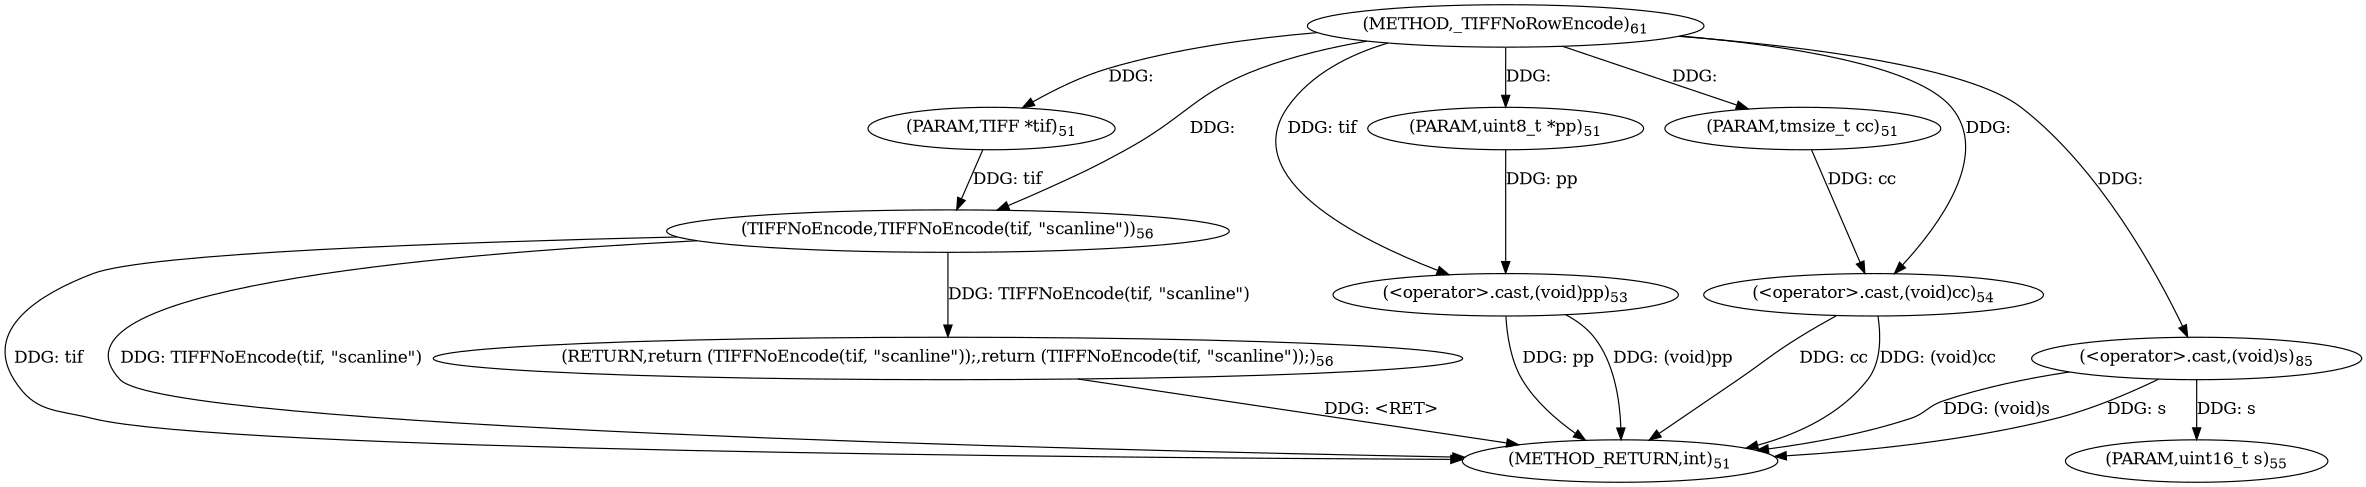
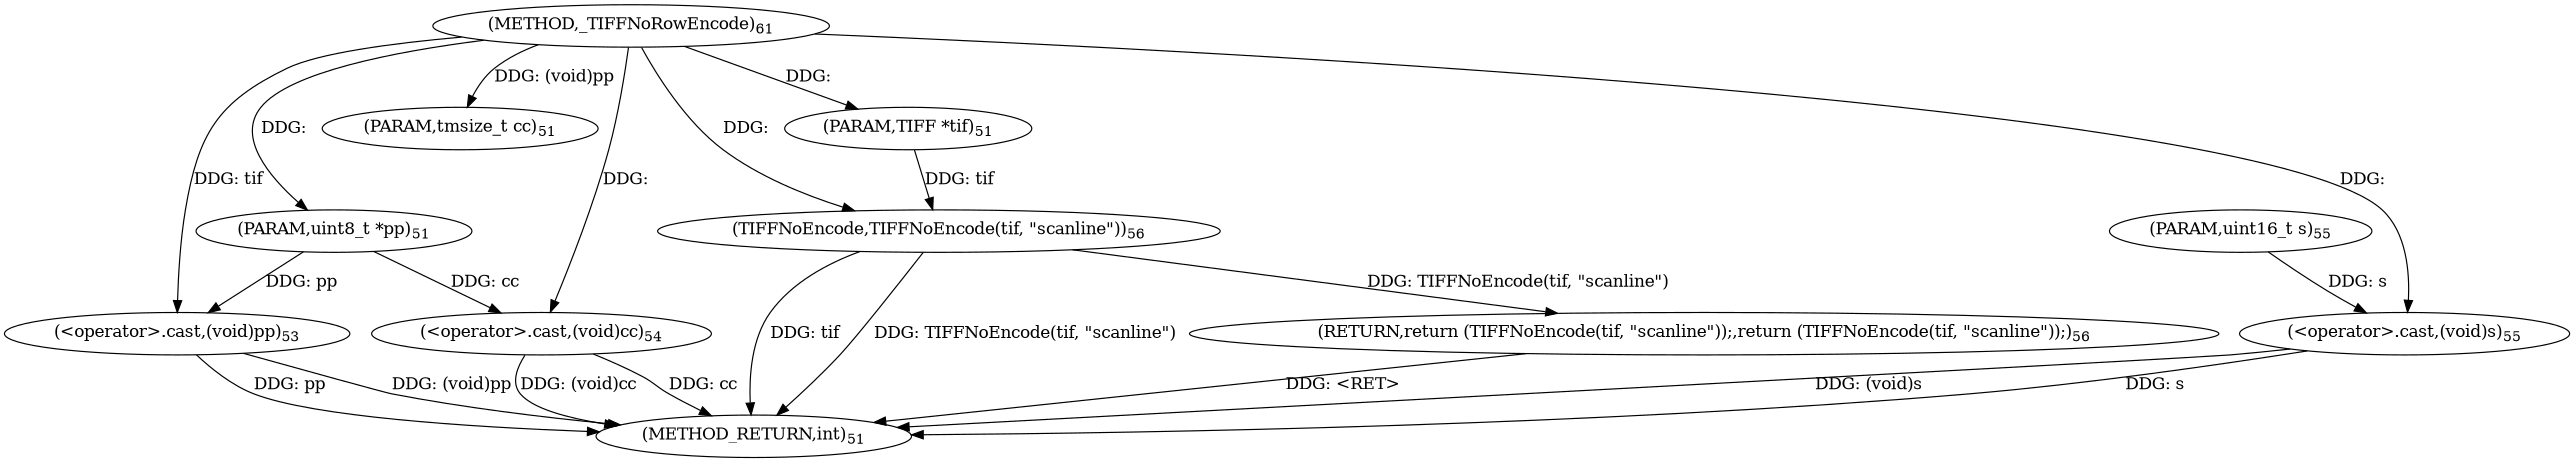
edge "(METHOD,_TIFFNoRowEncode)" -> "(PARAM,tmsize_t cc)": label "DDG: " -> "DDG: (void)pp"
edge "(PARAM,tmsize_t cc)" -> "(<operator>.cast,(void)cc)": now "(PARAM,uint8_t *pp)" -> "(<operator>.cast,(void)cc)"
node "(<operator>.cast,(void)s)": text "85" -> "55"
edge "(<operator>.cast,(void)s)" -> "(PARAM,uint16_t s)": reversed
